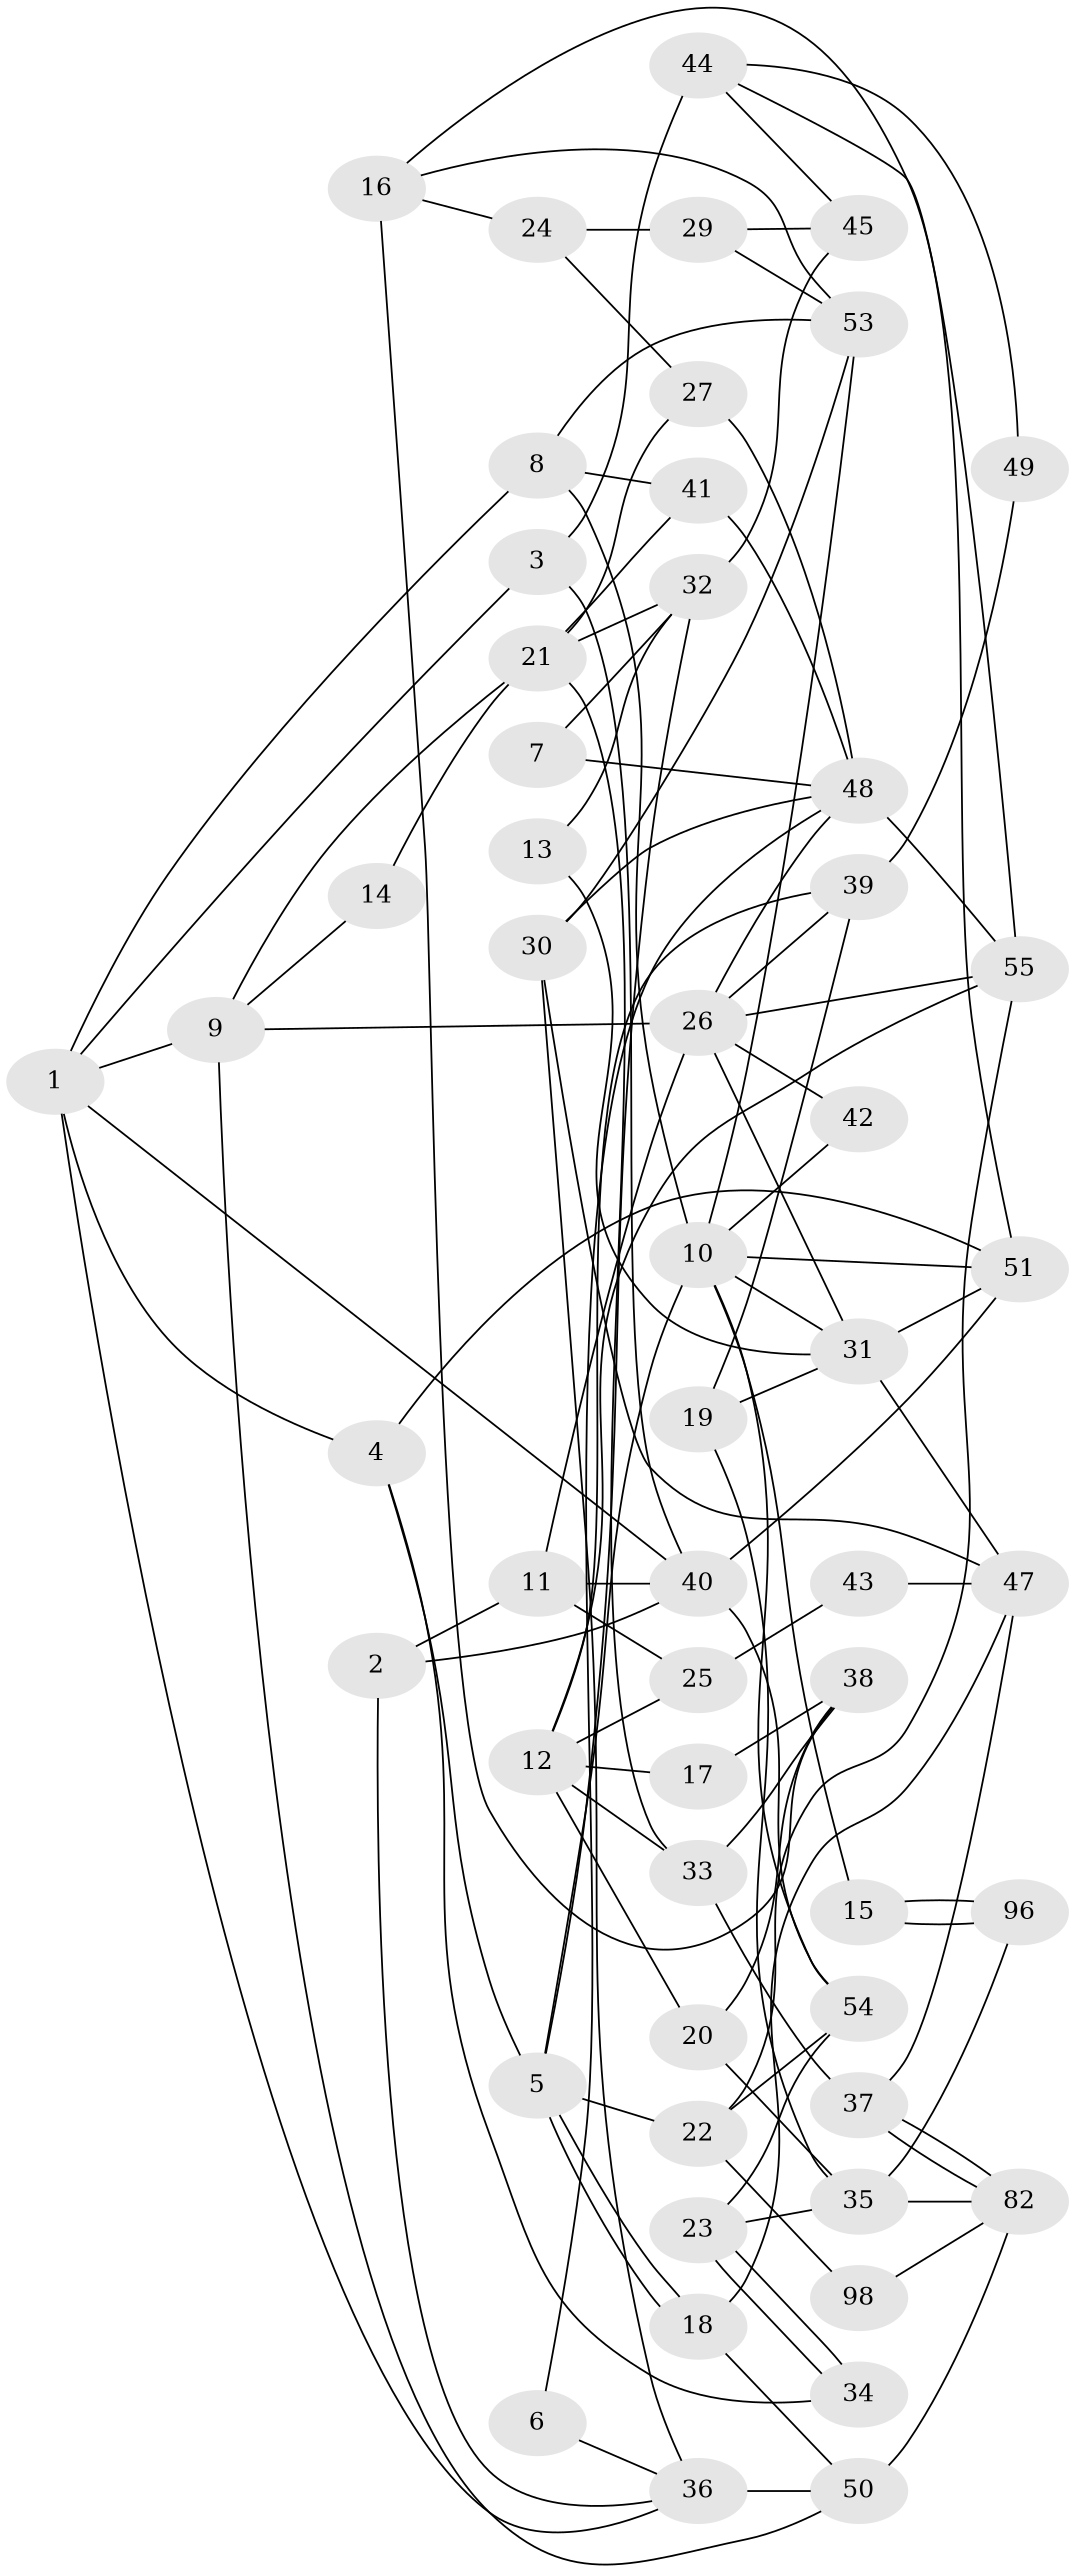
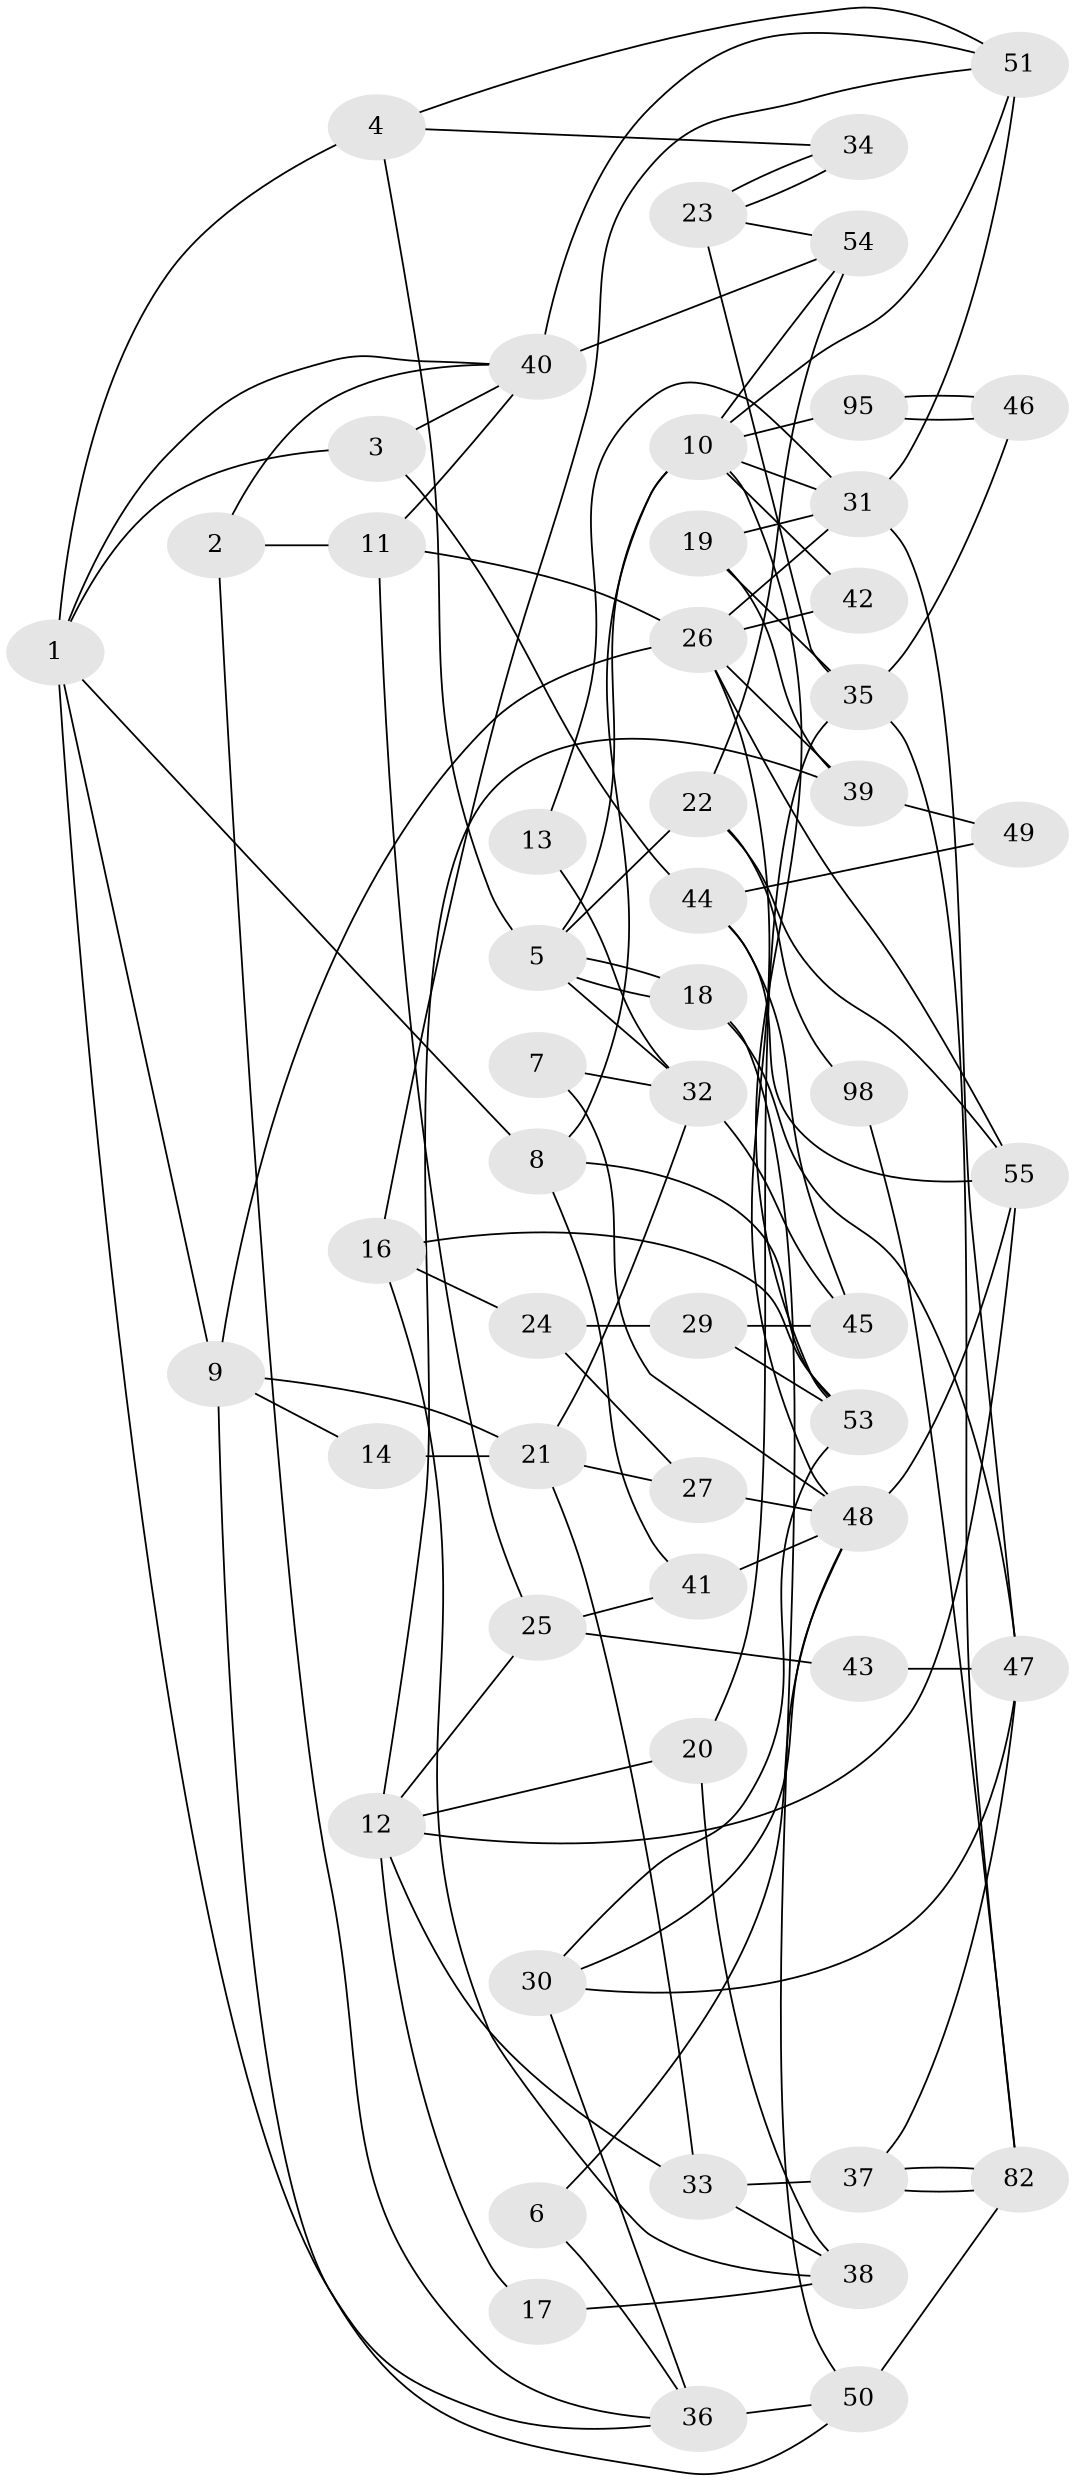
edge "41" -- "21": now "41" -- "25"
node "15": label "15" -> "95"
node "96": label "96" -> "46"
